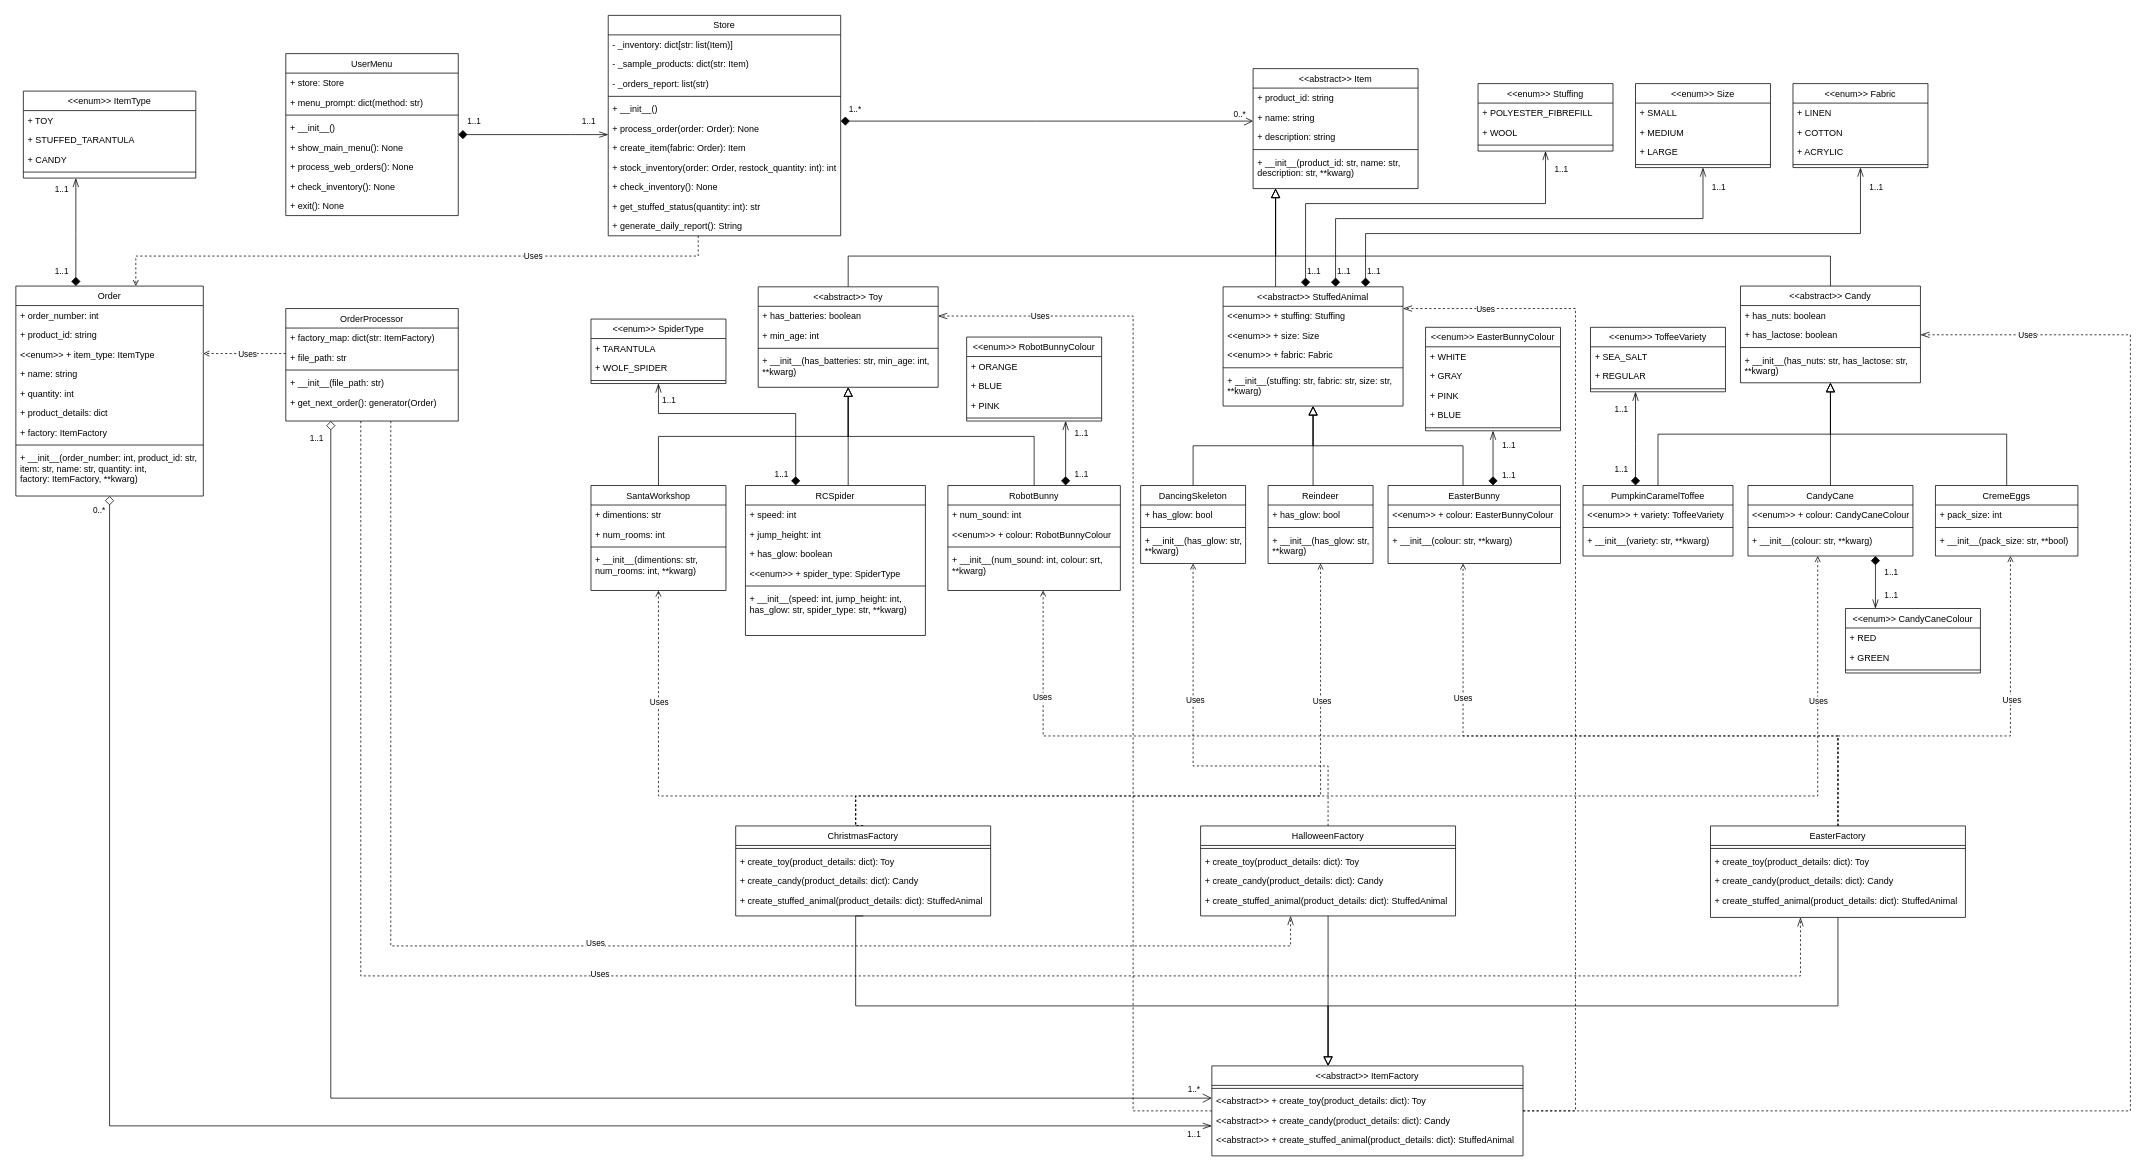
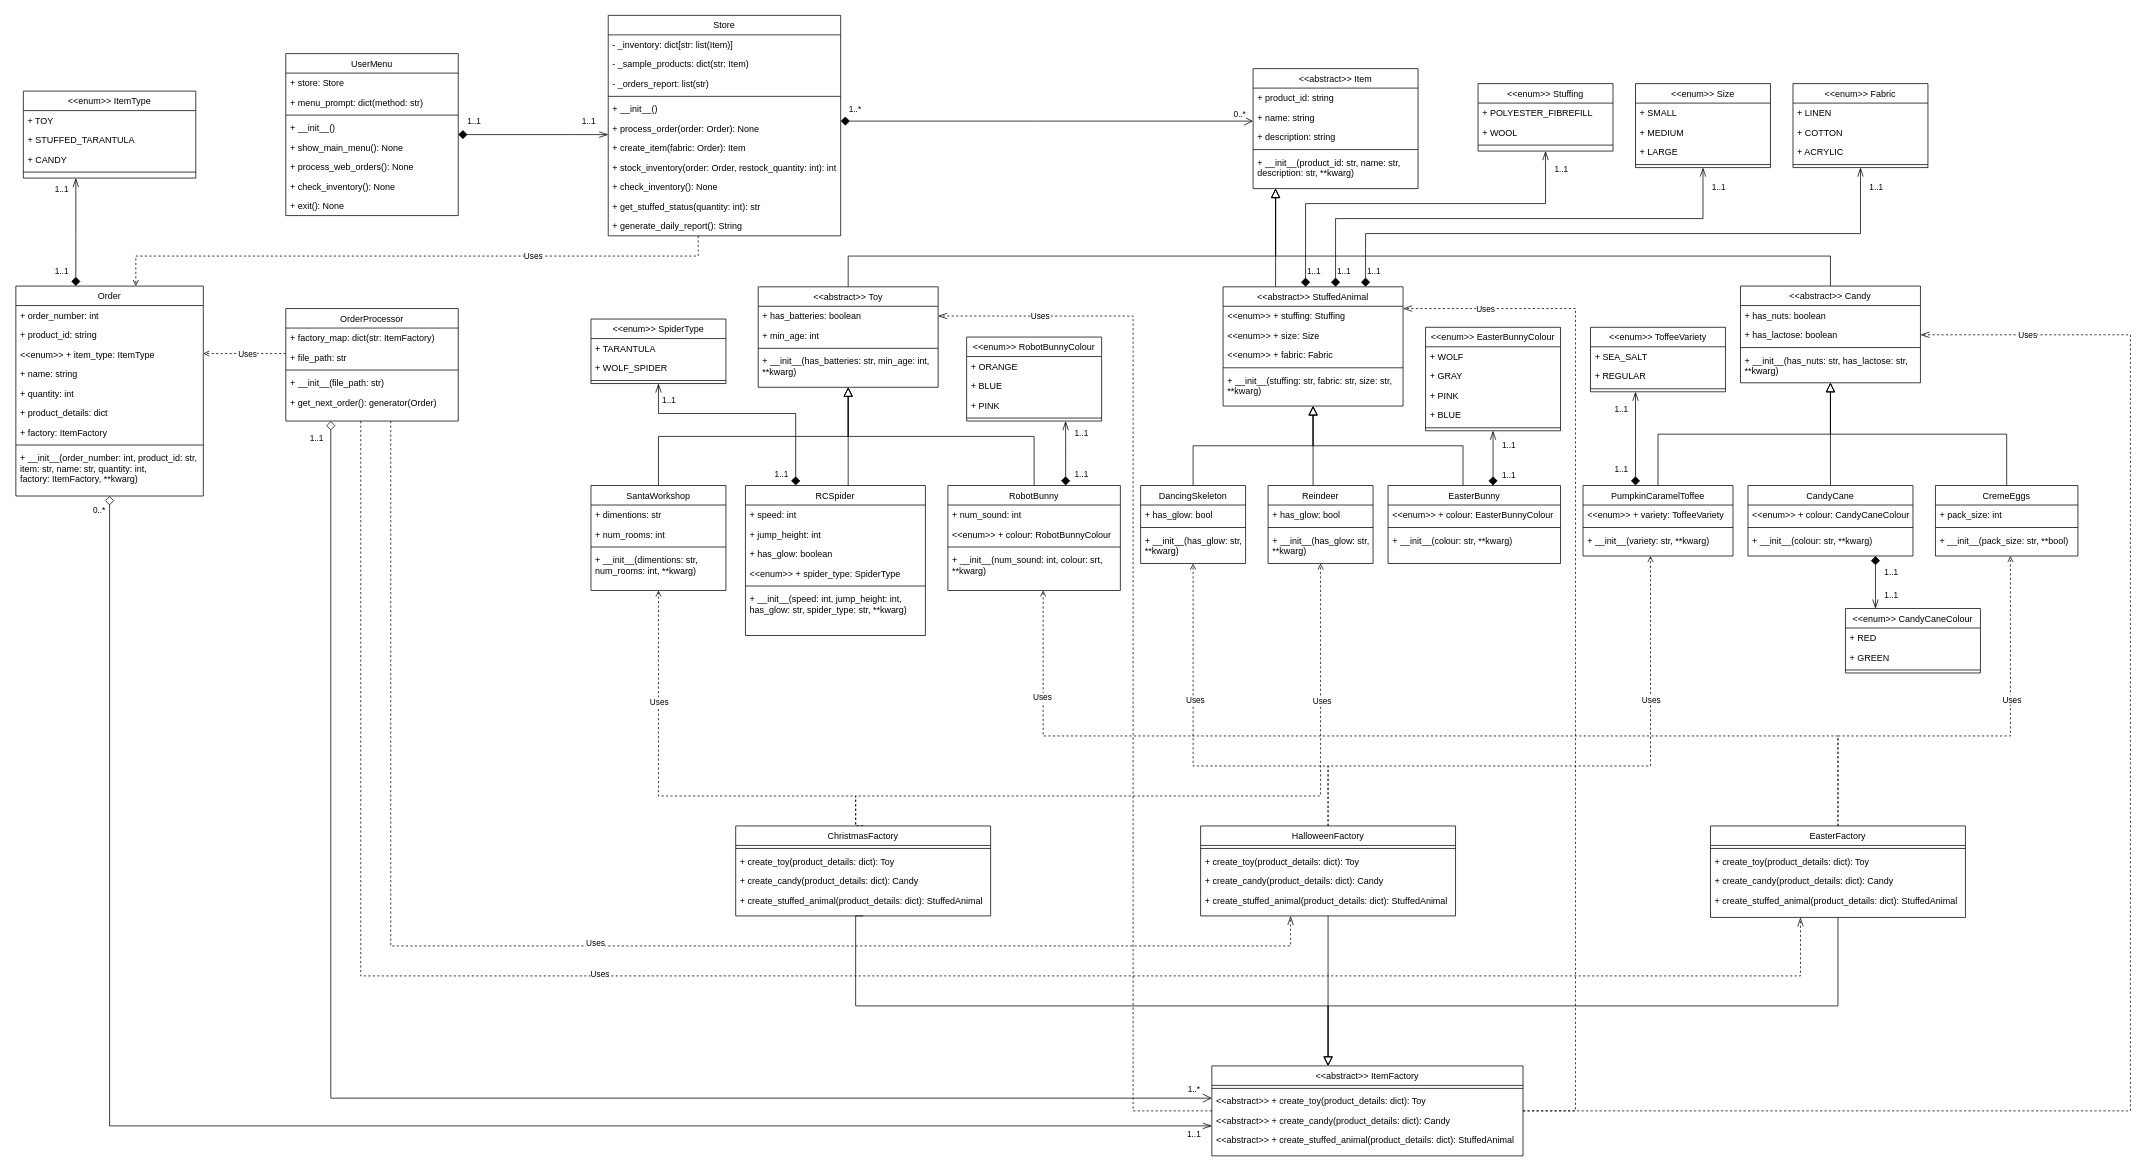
node "+ WHITE": label "+ WHITE" -> "+ WOLF"
edge "HalloweenFactory" -> "PumpkinCaramelToffee": added, label "Uses"
edge "ChristmasFactory" -> "CandyCane": removed, label "Uses"
edge "EasterFactory" -> "EasterBunny": removed, label "Uses"
